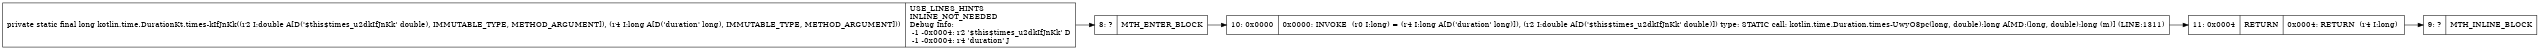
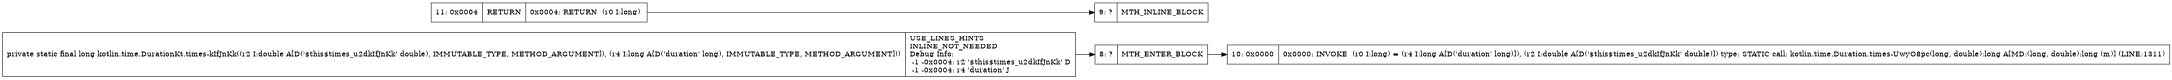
edge "10: 0x0000" -> "11: 0x0004": removed
node "11: 0x0004": text "0x0004: RETURN  (r4 I:long)" -> "0x0004: RETURN  (r0 I:long)"
